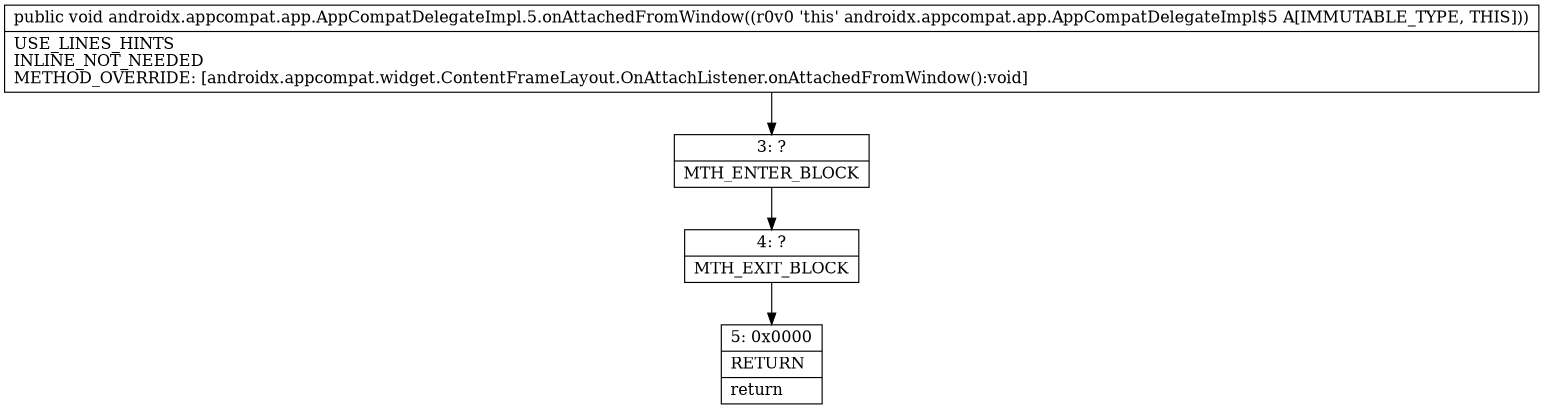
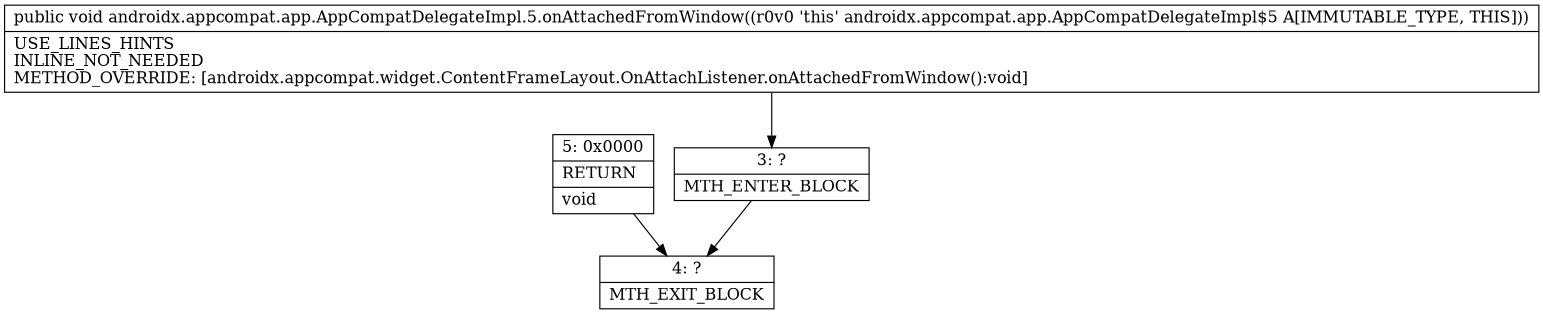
edge "4: ?" -> "5: 0x0000": reversed
node "5: 0x0000": text "return" -> "void"
